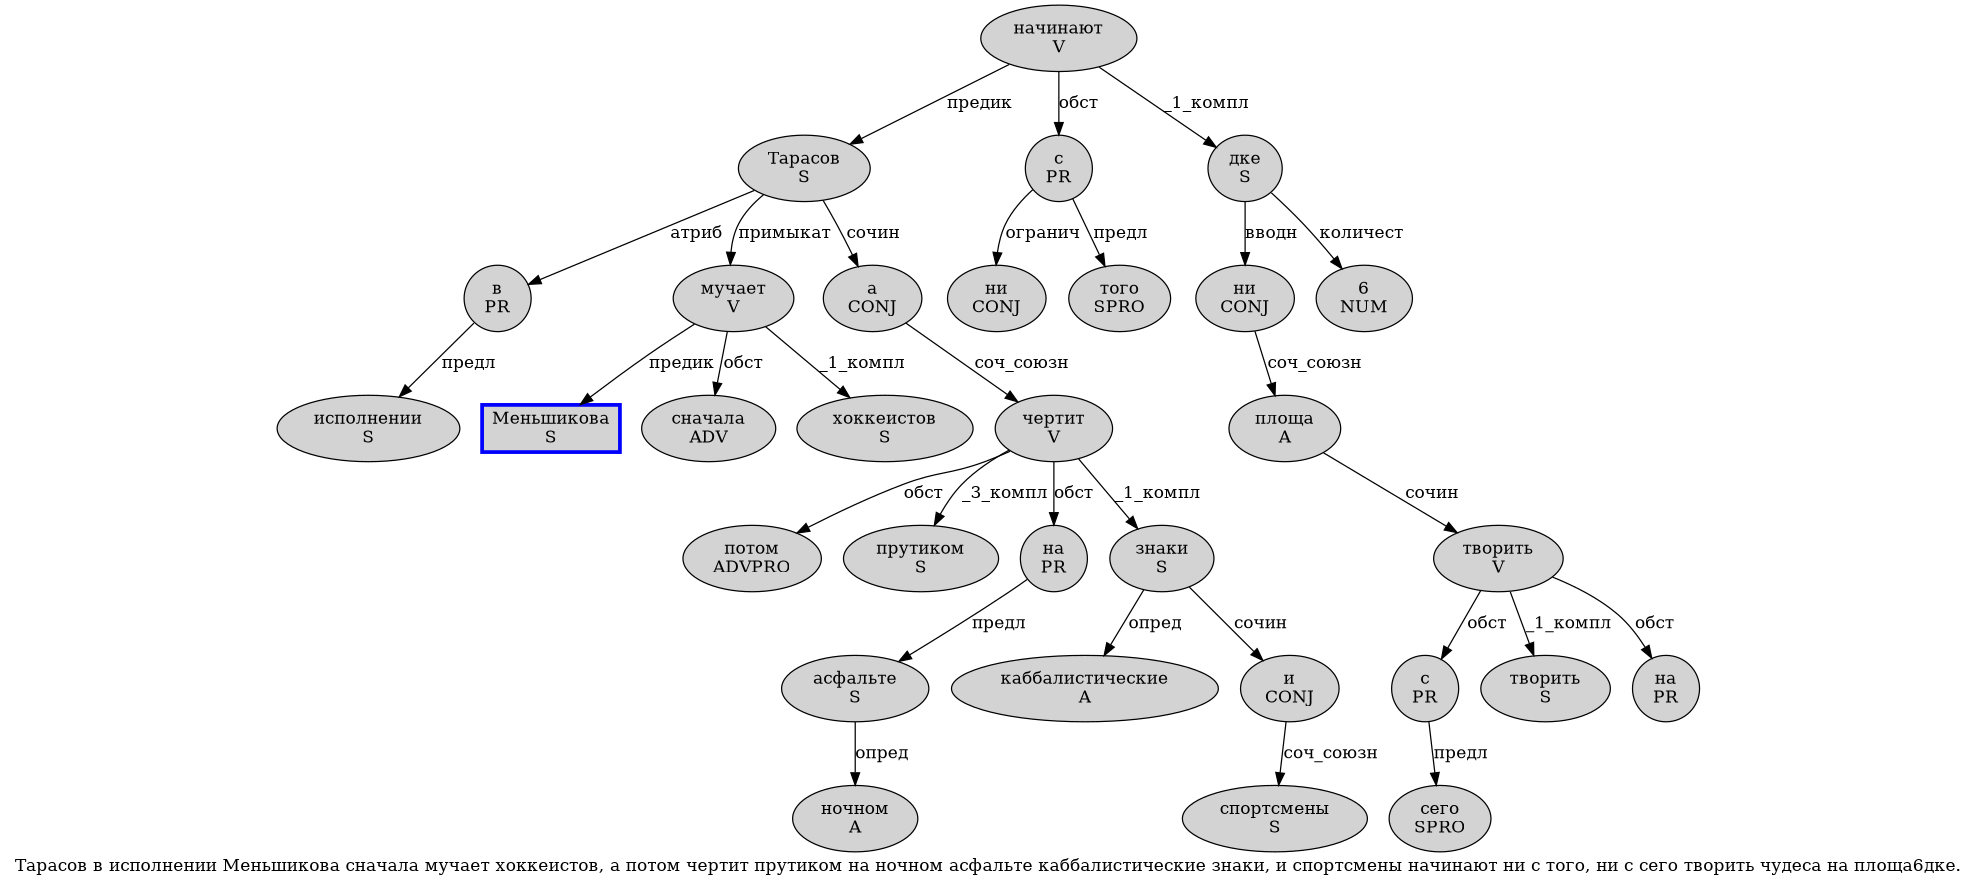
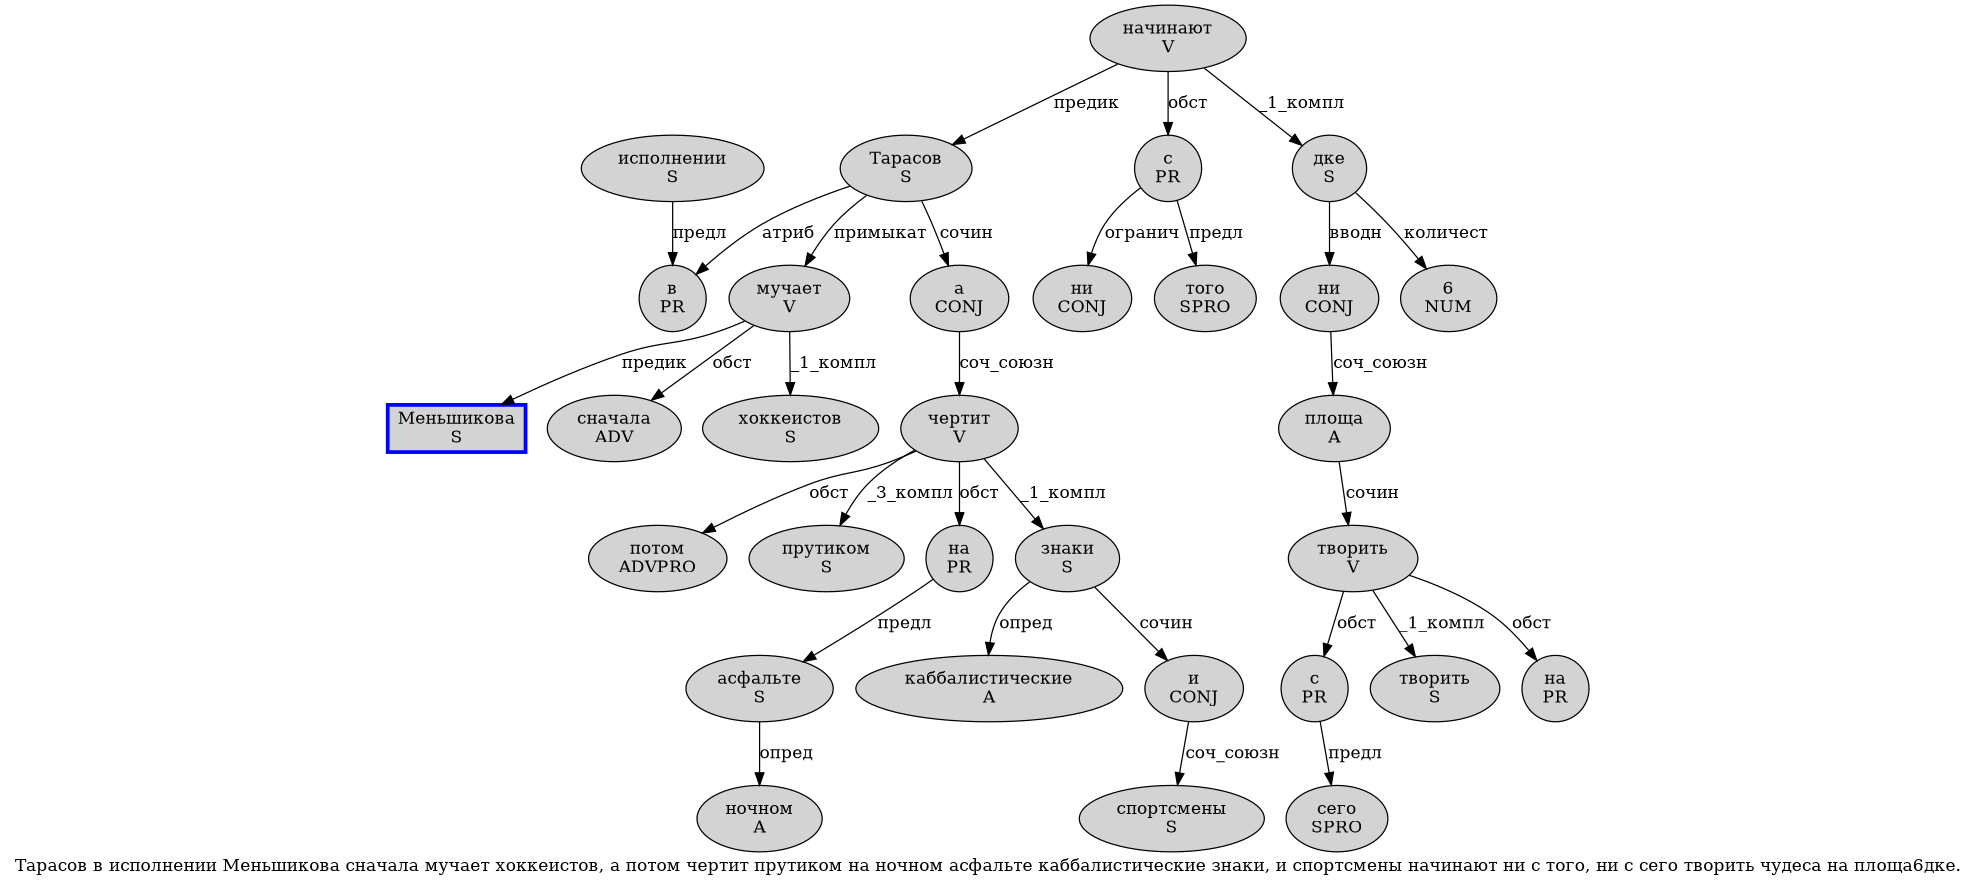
edge "в PR" -> "исполнении S": reversed
